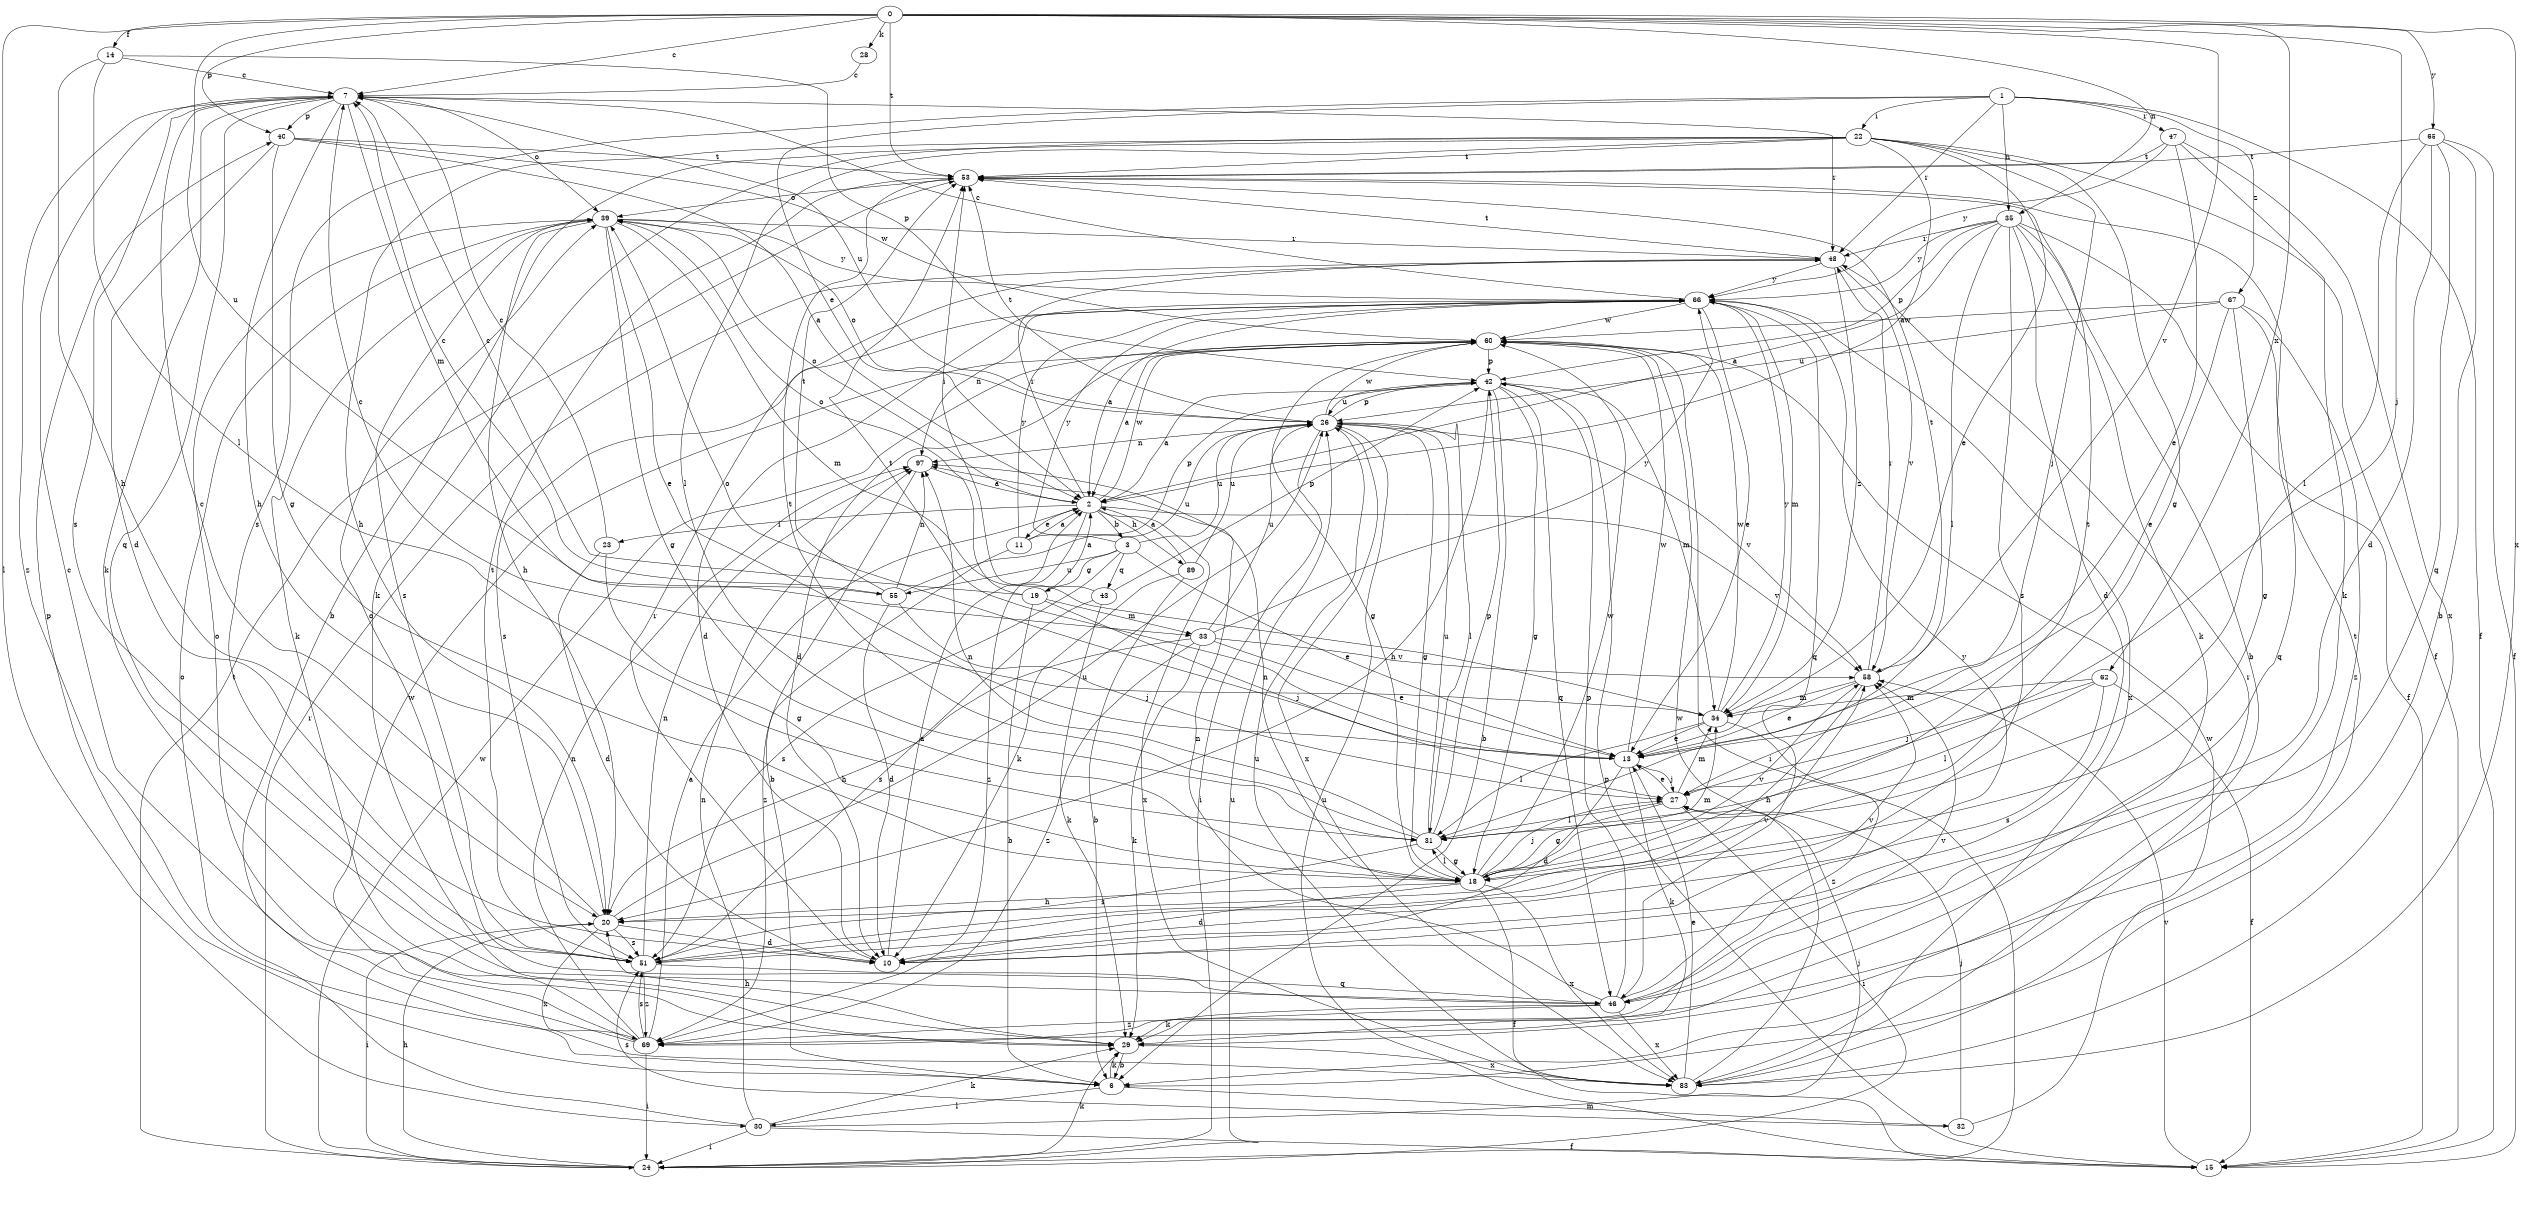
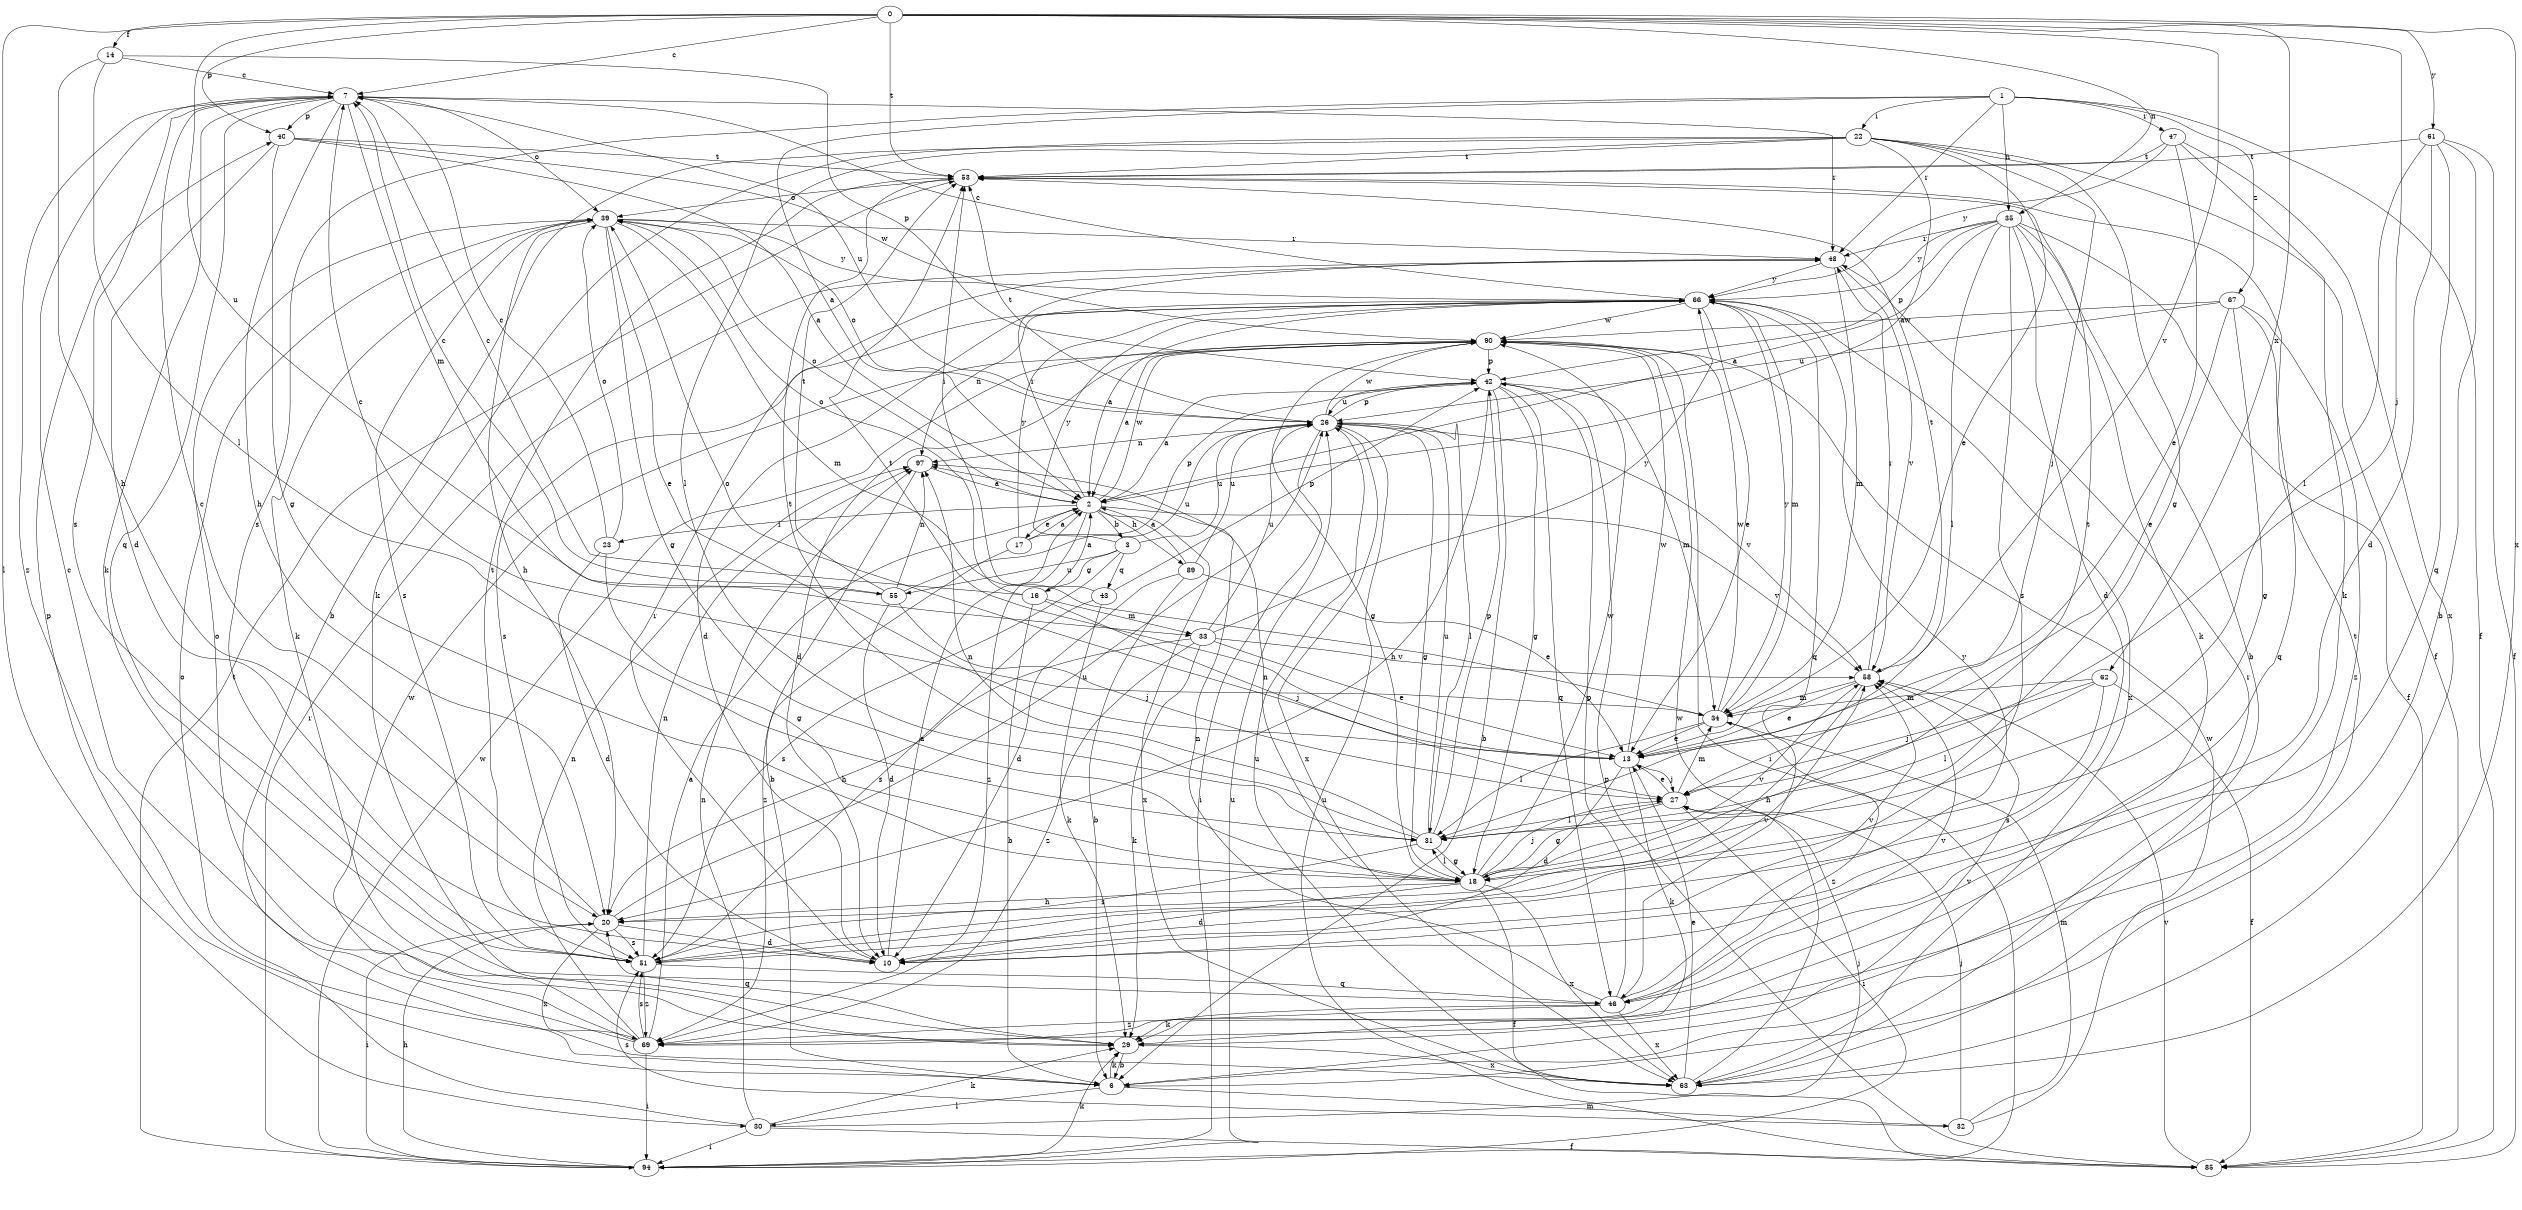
node "28": removed
node "65": label "65" -> "61"
edge "22" -> "20": removed, label "h"
edge "48" -> "53": removed, label "t"
edge "1" -> "2": label "e" -> "a"
node "60": label "60" -> "90"
edge "48" -> "34": label "z" -> "m"
node "11": label "11" -> "17"
node "19": label "19" -> "16"
edge "3" -> "13": now "89" -> "13"
edge "89" -> "10": label "k" -> "d"
edge "18" -> "34": now "32" -> "34"
edge "46" -> "39": now "23" -> "39"
edge "29" -> "20": label "h" -> "q"
edge "6" -> "58": added, label "v"
node "83": label "83" -> "63"
node "24": label "24" -> "94"
node "15": label "15" -> "85"
